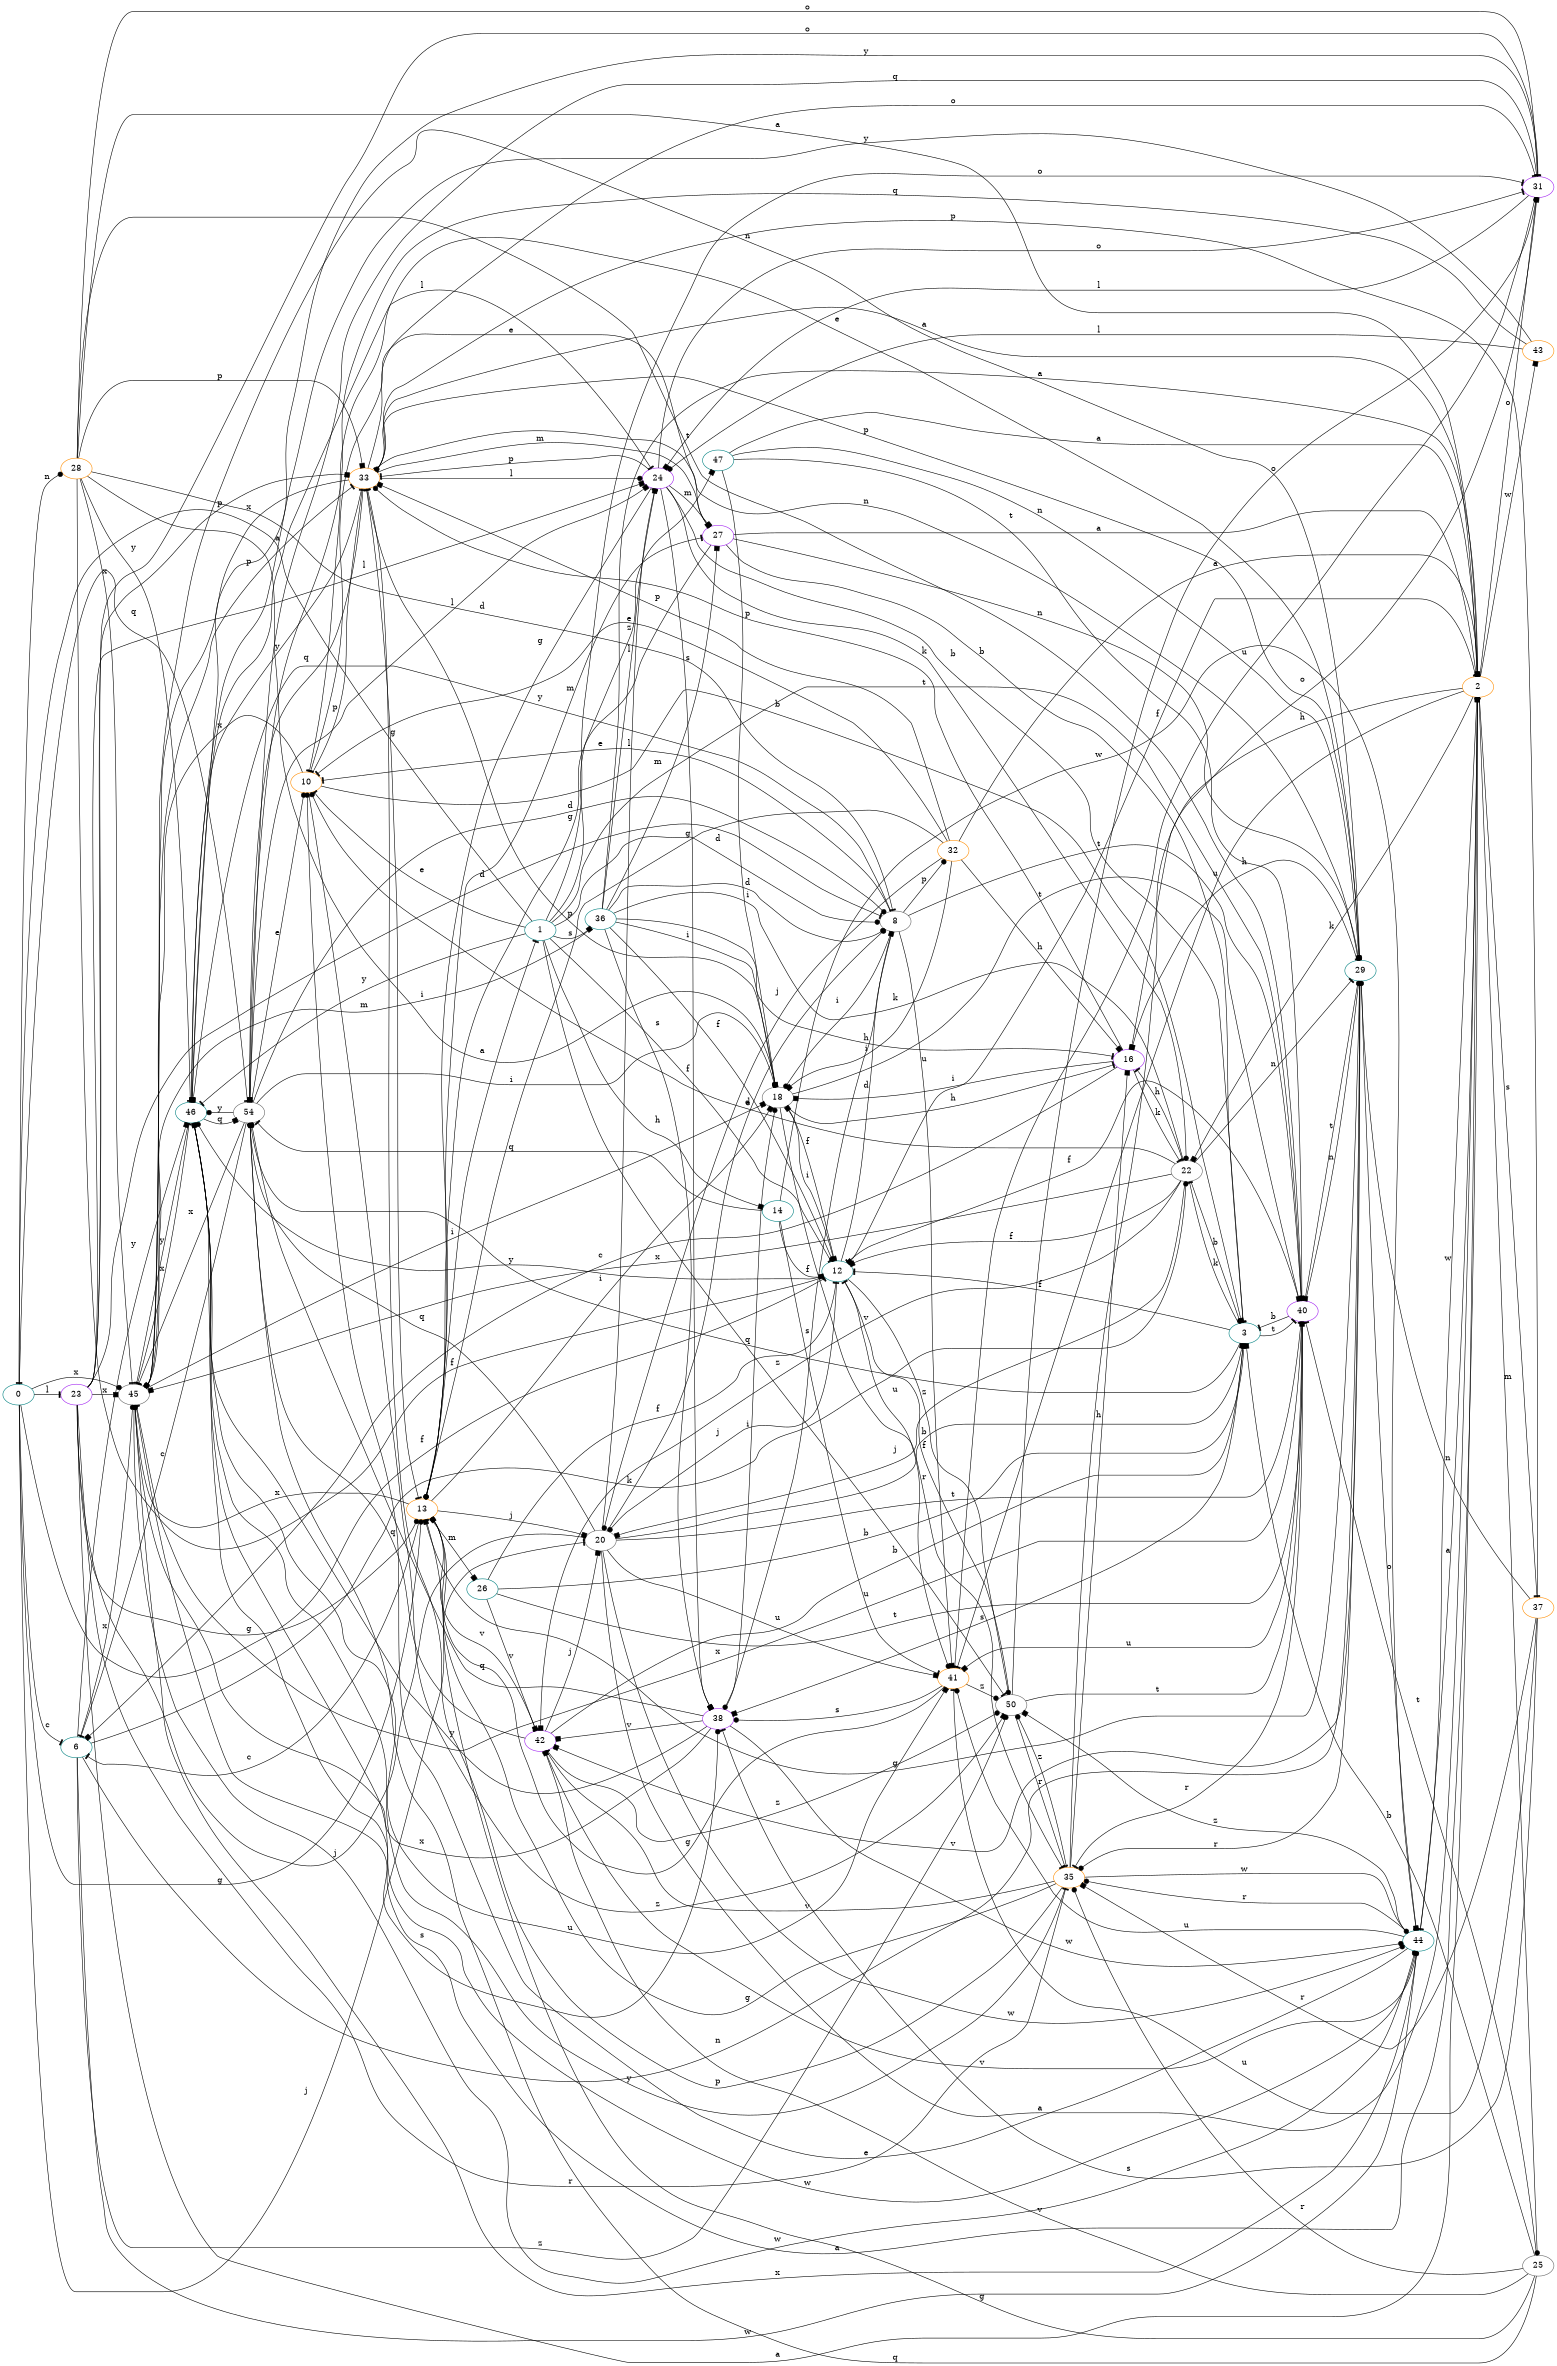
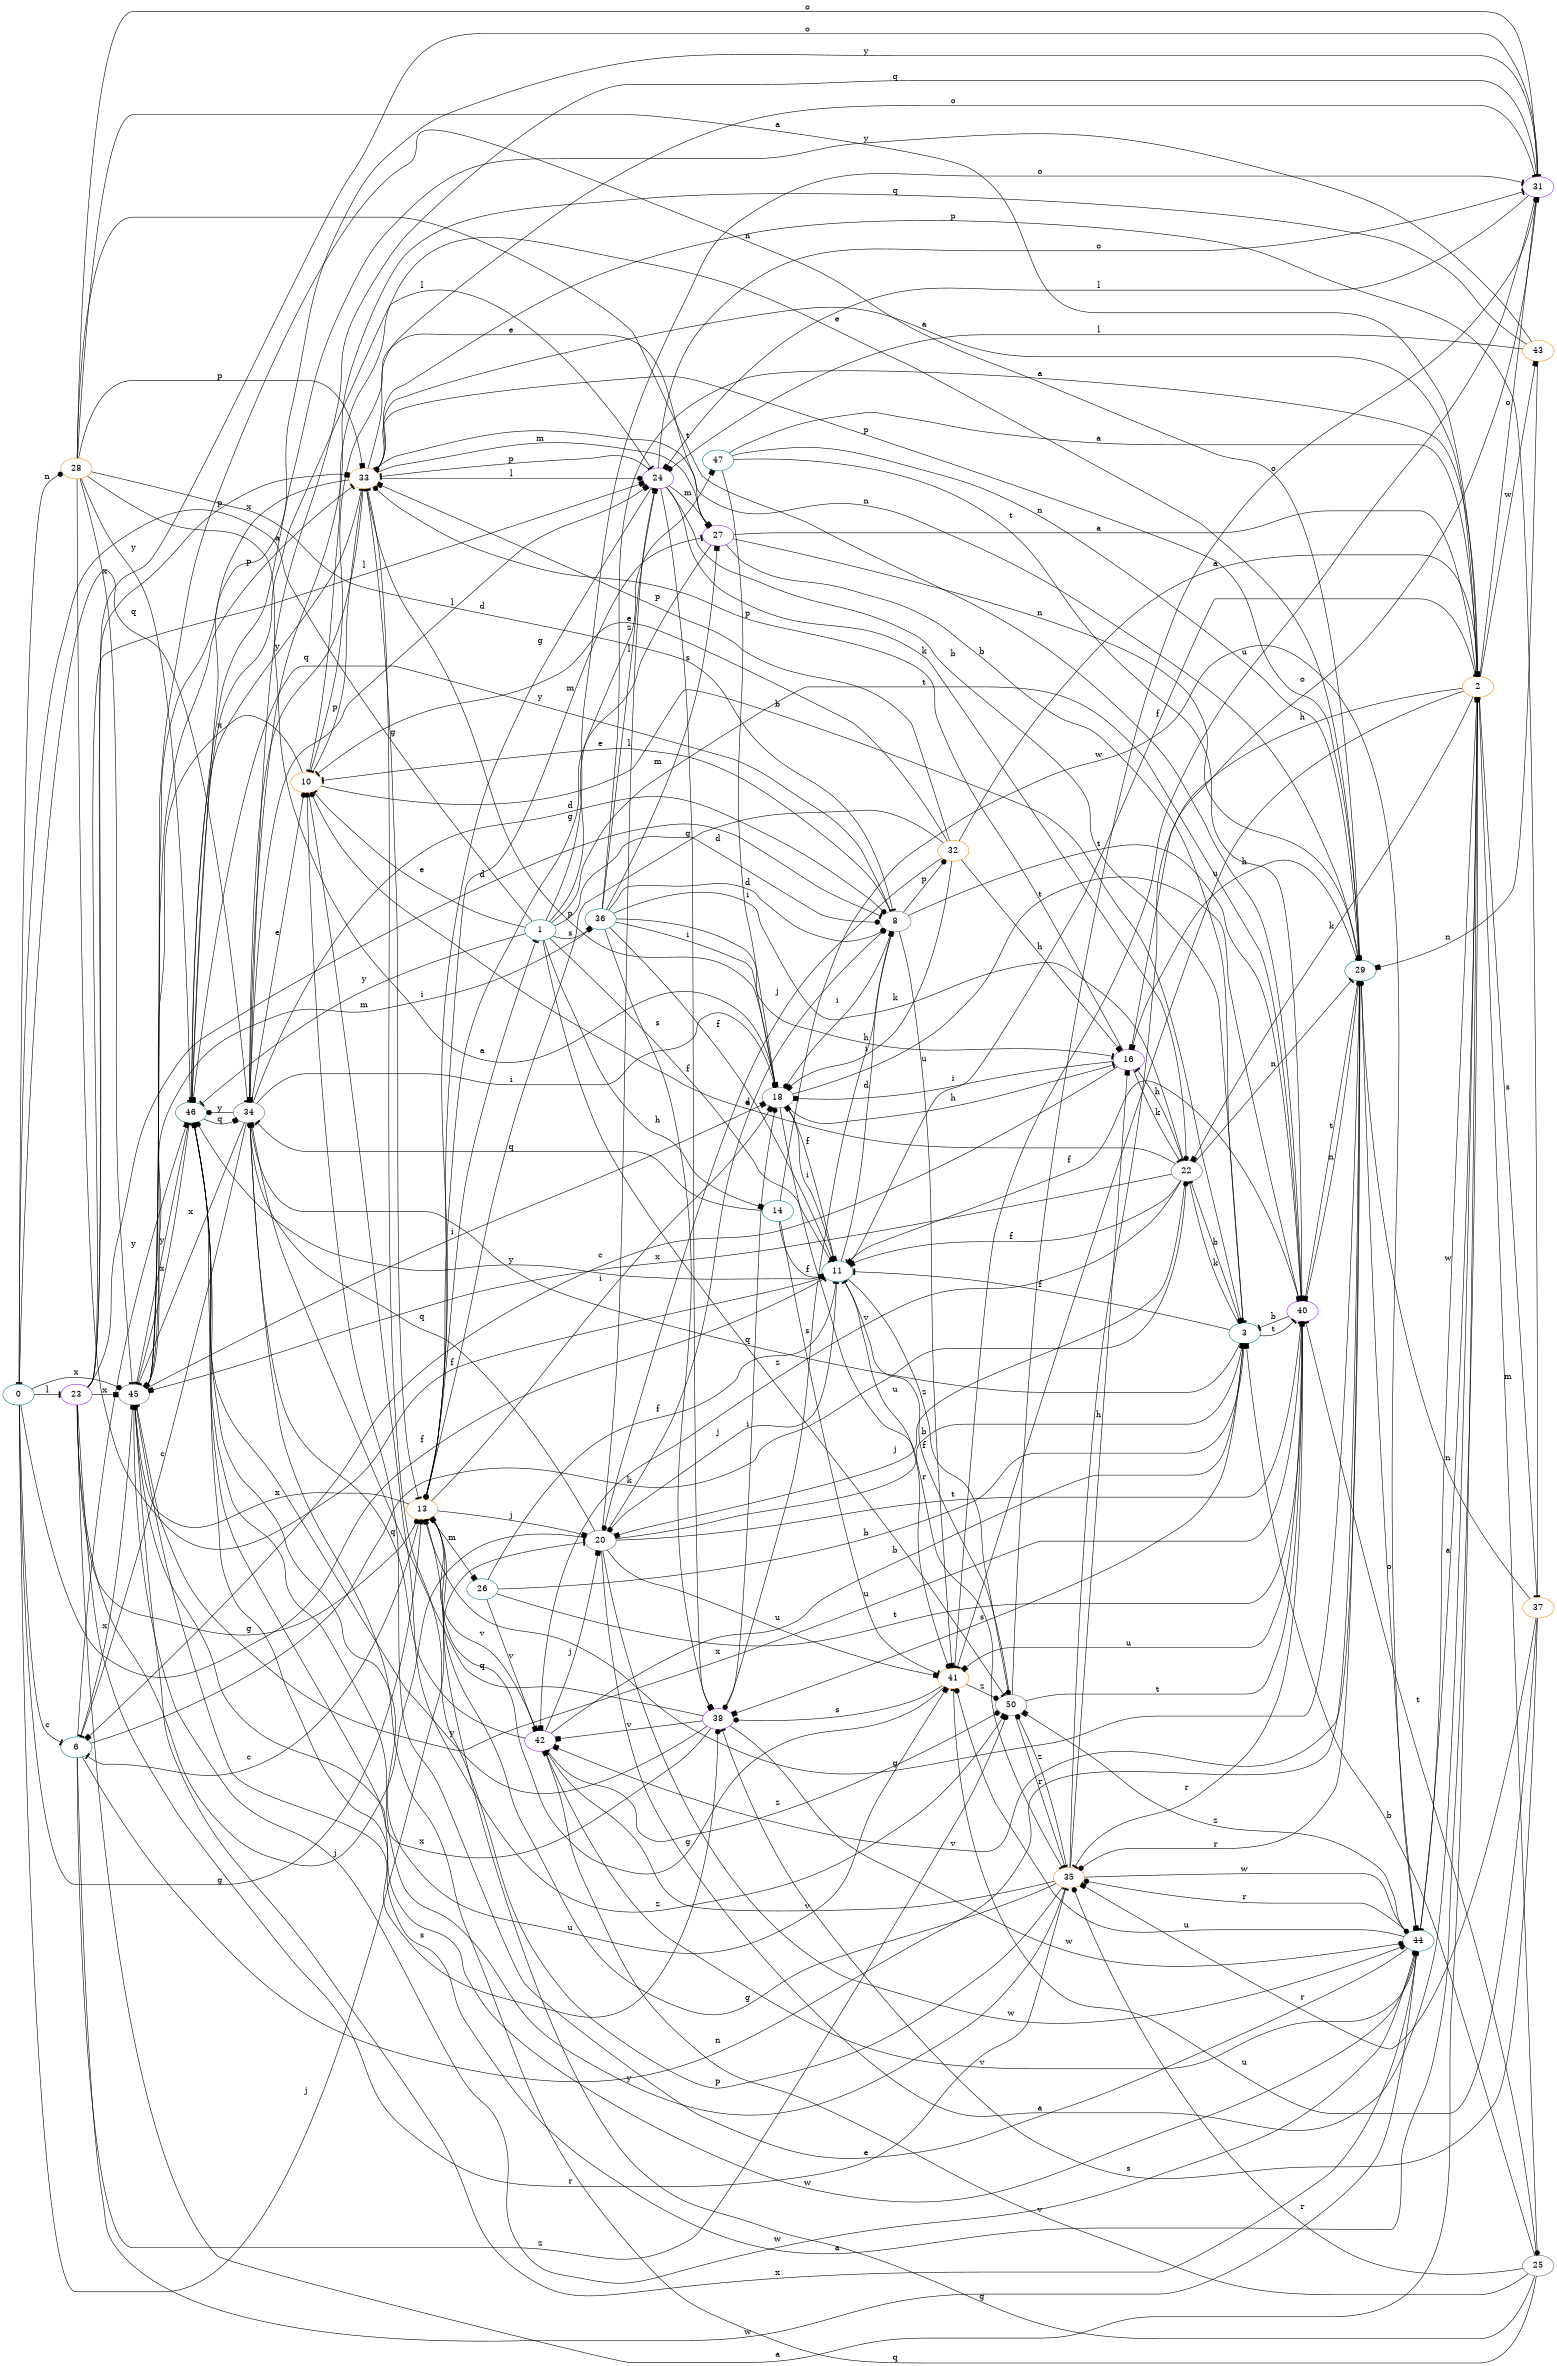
edge "43" -> "29": added, label "n"
node "54": label "54" -> "34"
node "12": label "12" -> "11"
